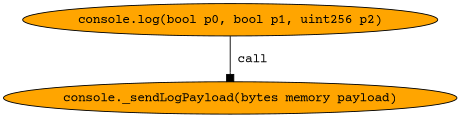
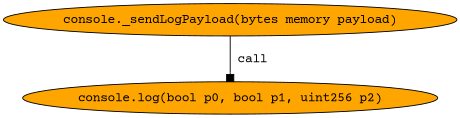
edge "console.log(bool p0, bool p1, uint256 p2)" -> "console._sendLogPayload(bytes memory payload)": reversed
